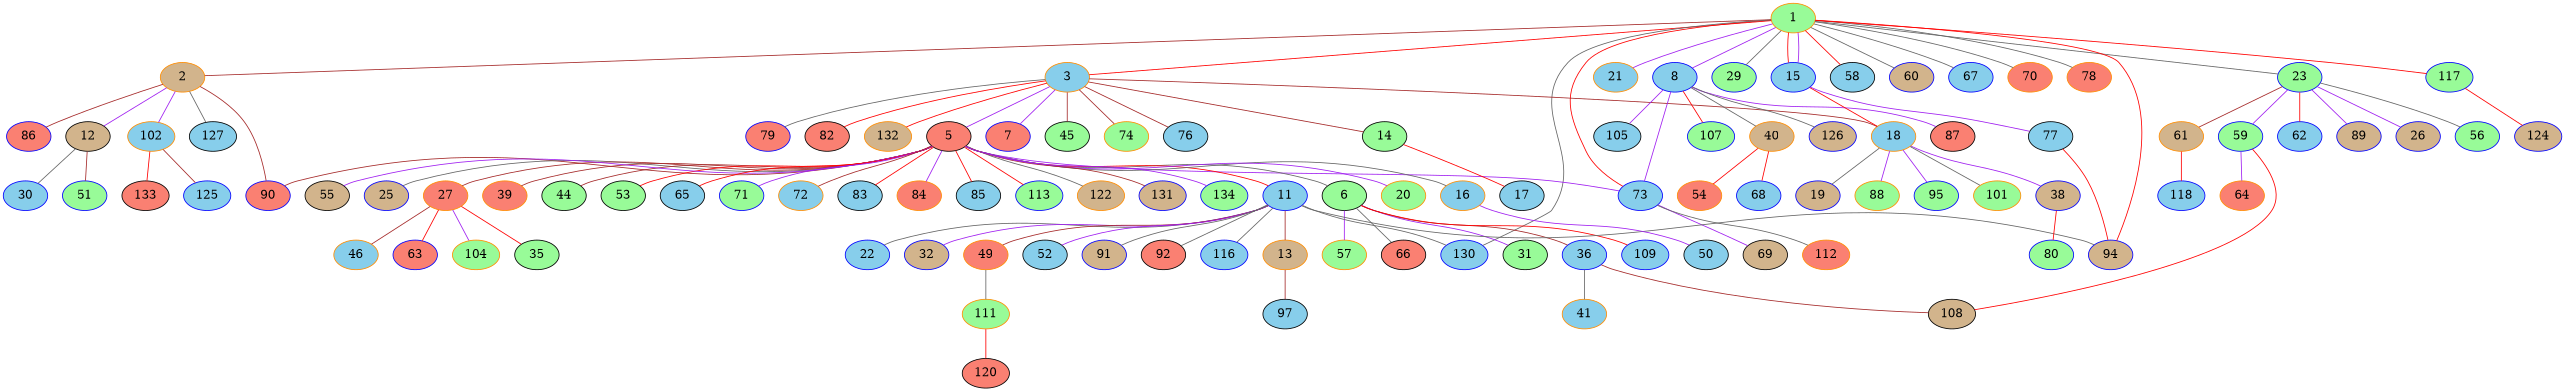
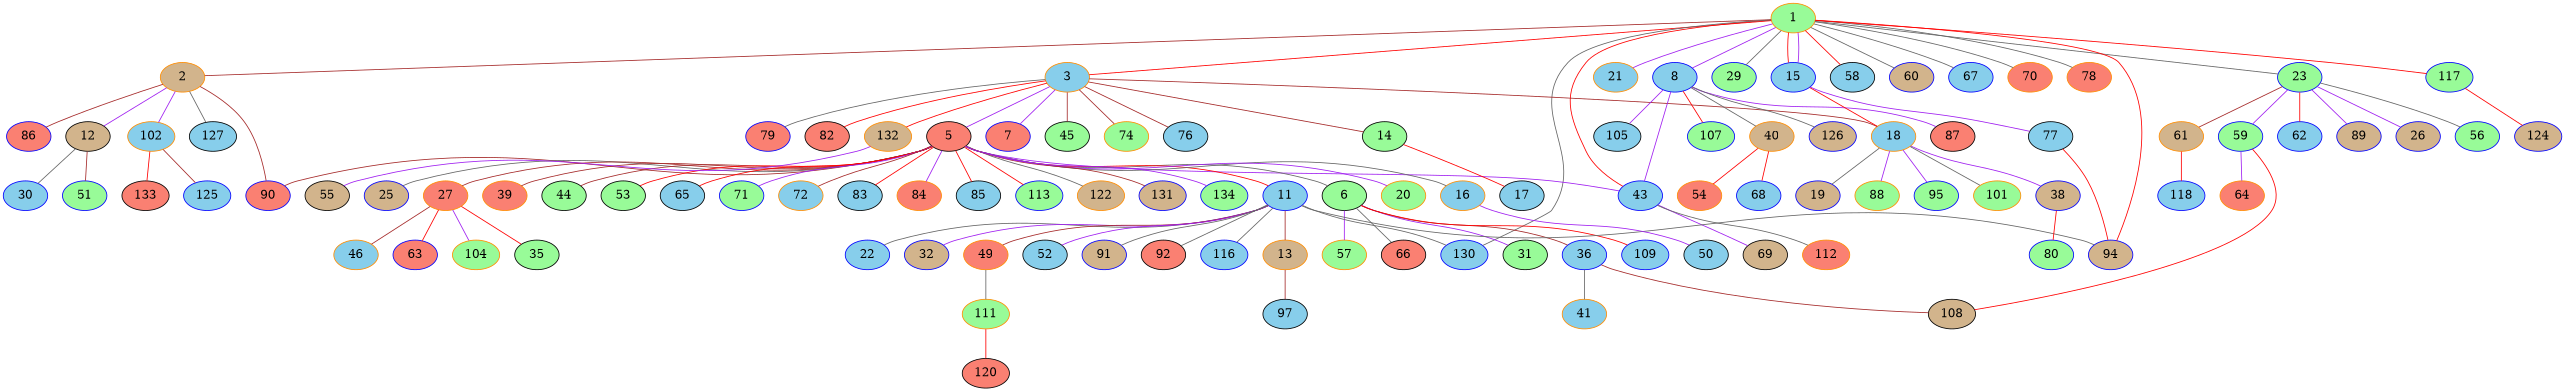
edge "5" -- "55": now "132" -- "55"
node "73": label "73" -> "43"
